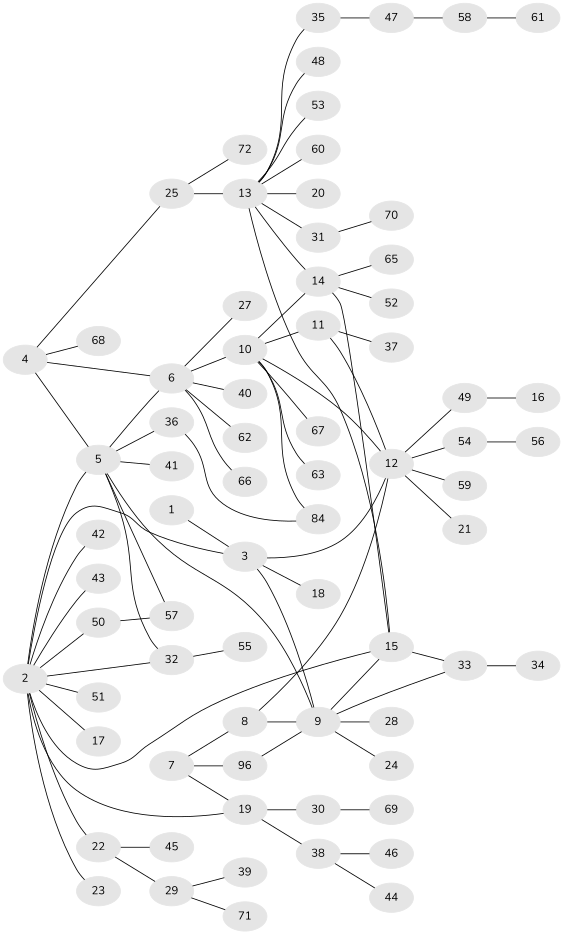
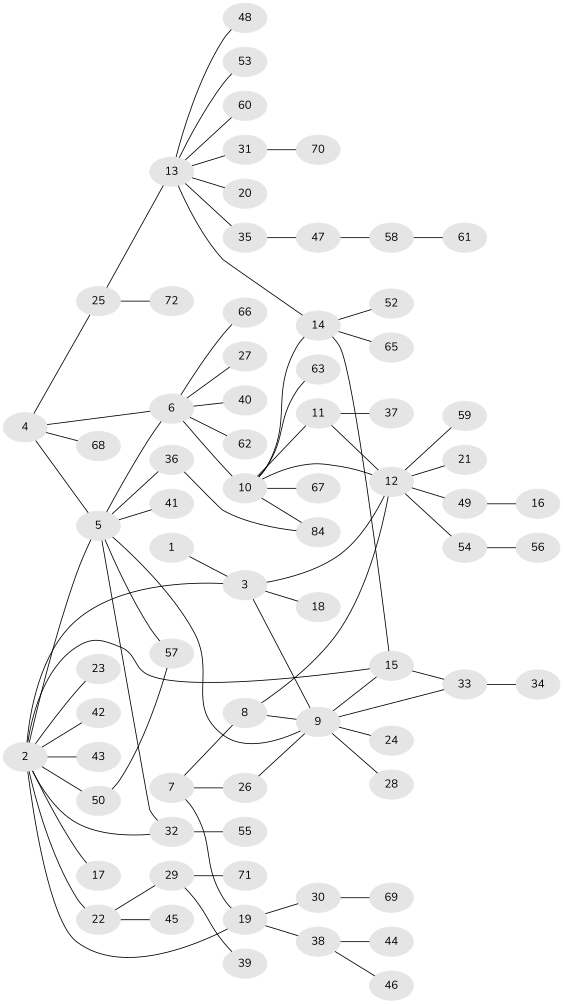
edge "13" -- "15": removed
node "51": removed
node "96": label "96" -> "26"
